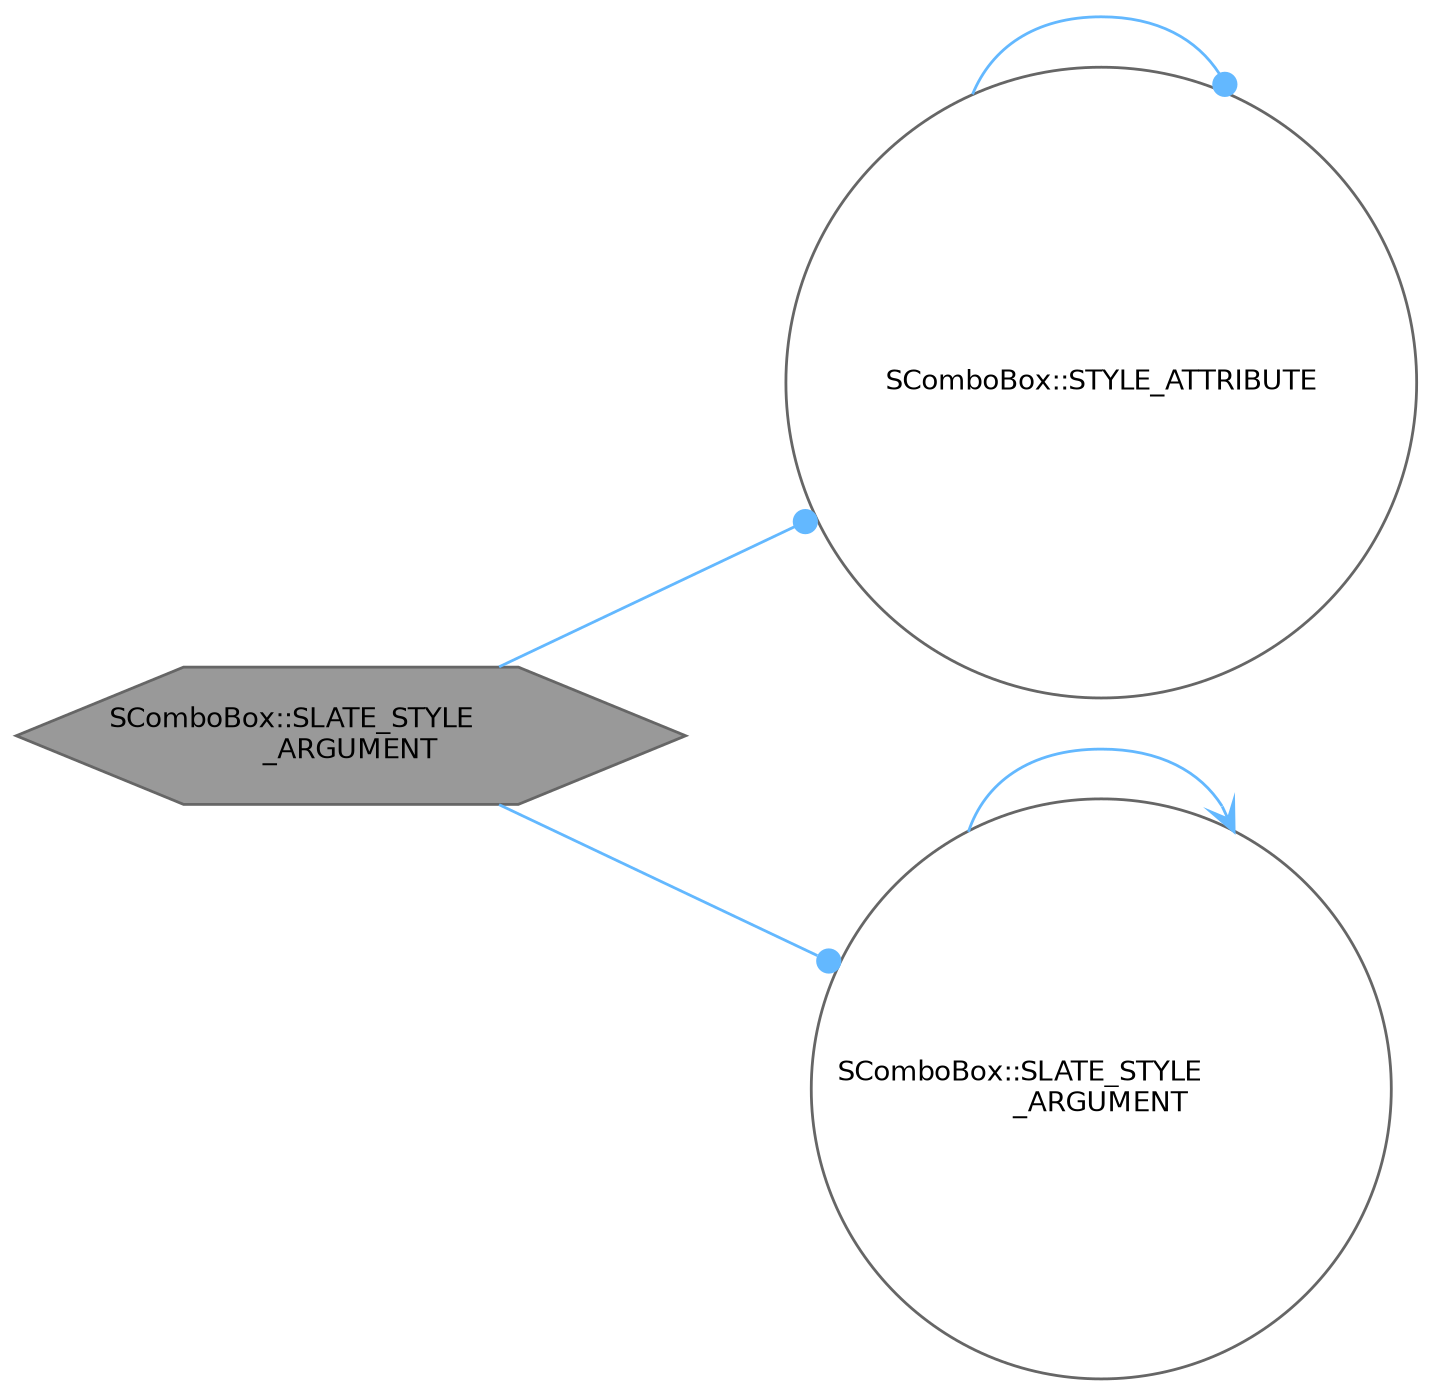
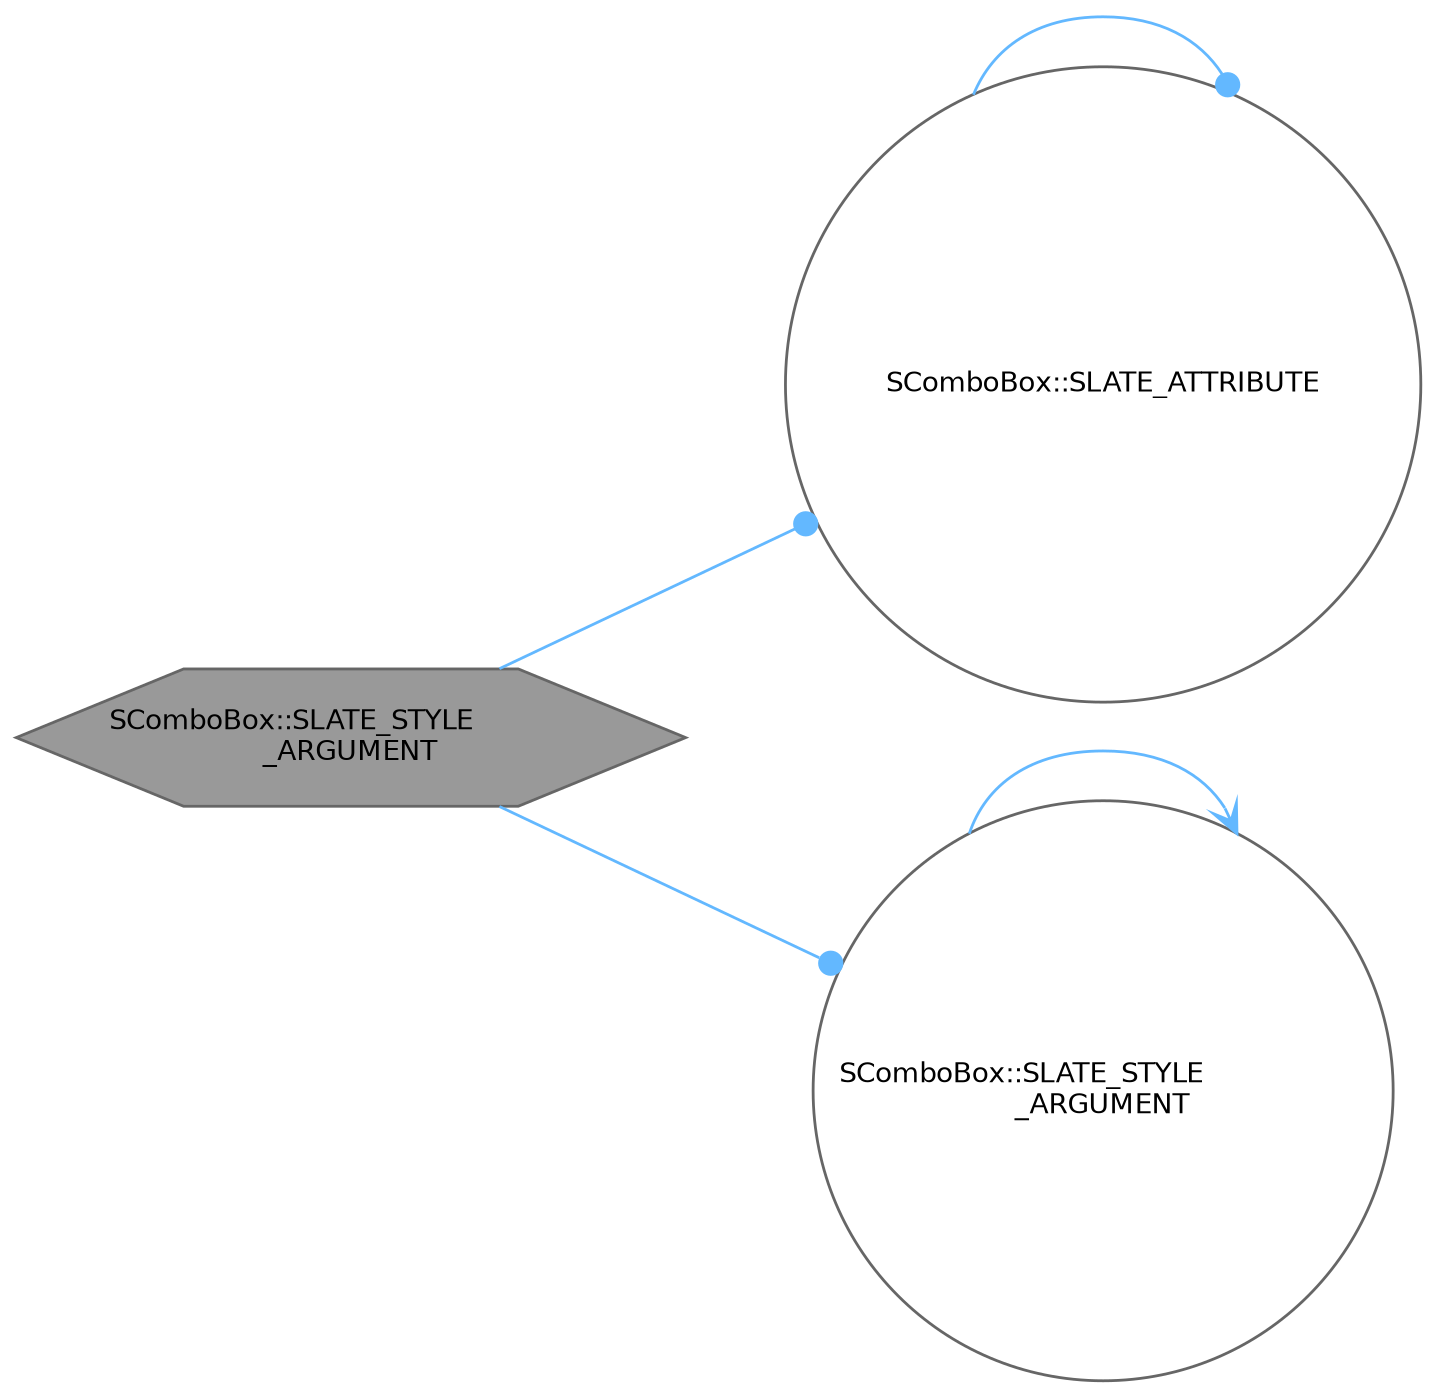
node "SComboBox::STYLE_ATTRIBUTE": label "SComboBox::STYLE_ATTRIBUTE" -> "SComboBox::SLATE_ATTRIBUTE"
